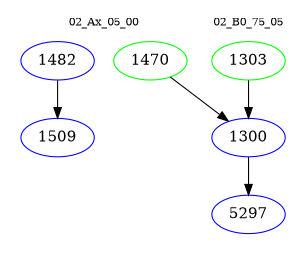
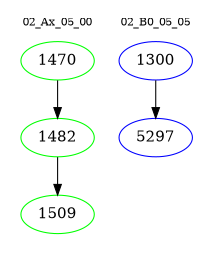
cluster "02_B0_75_05": label "02_B0_75_05" -> "02_B0_05_05"
node "1482": color blue -> green
node "1303": removed
edge "1470" -> "1300": now "1470" -> "1482"
node "1509": color blue -> green
